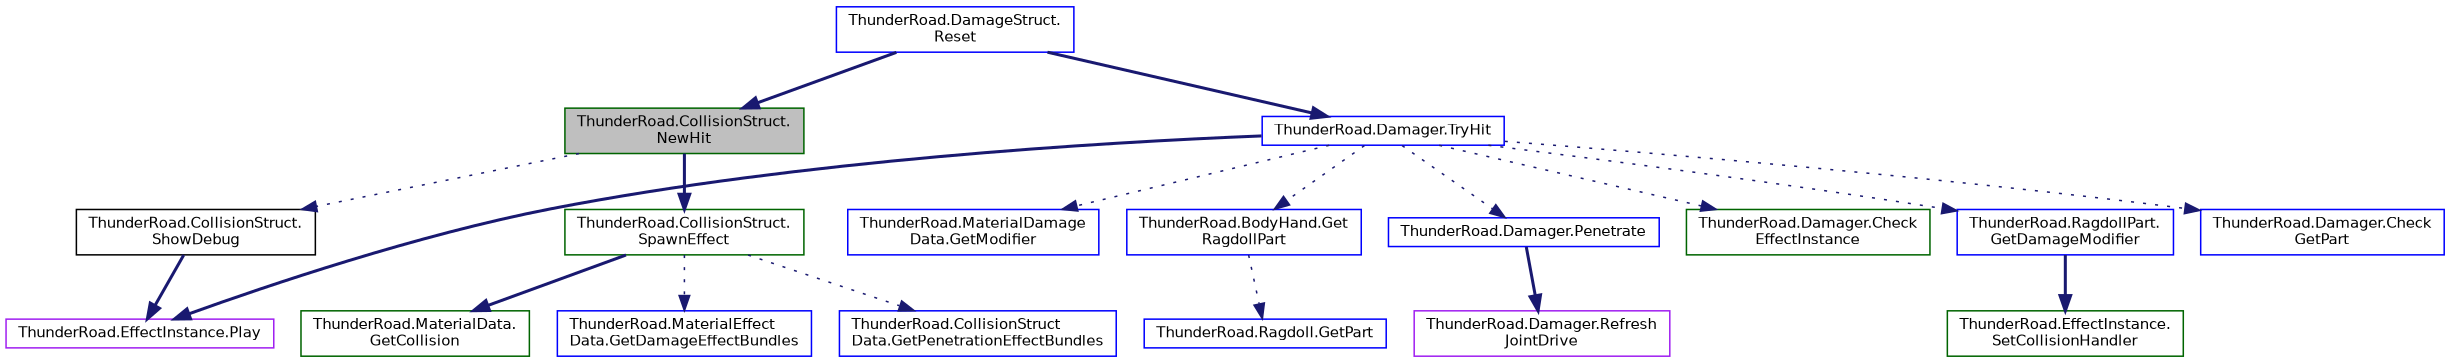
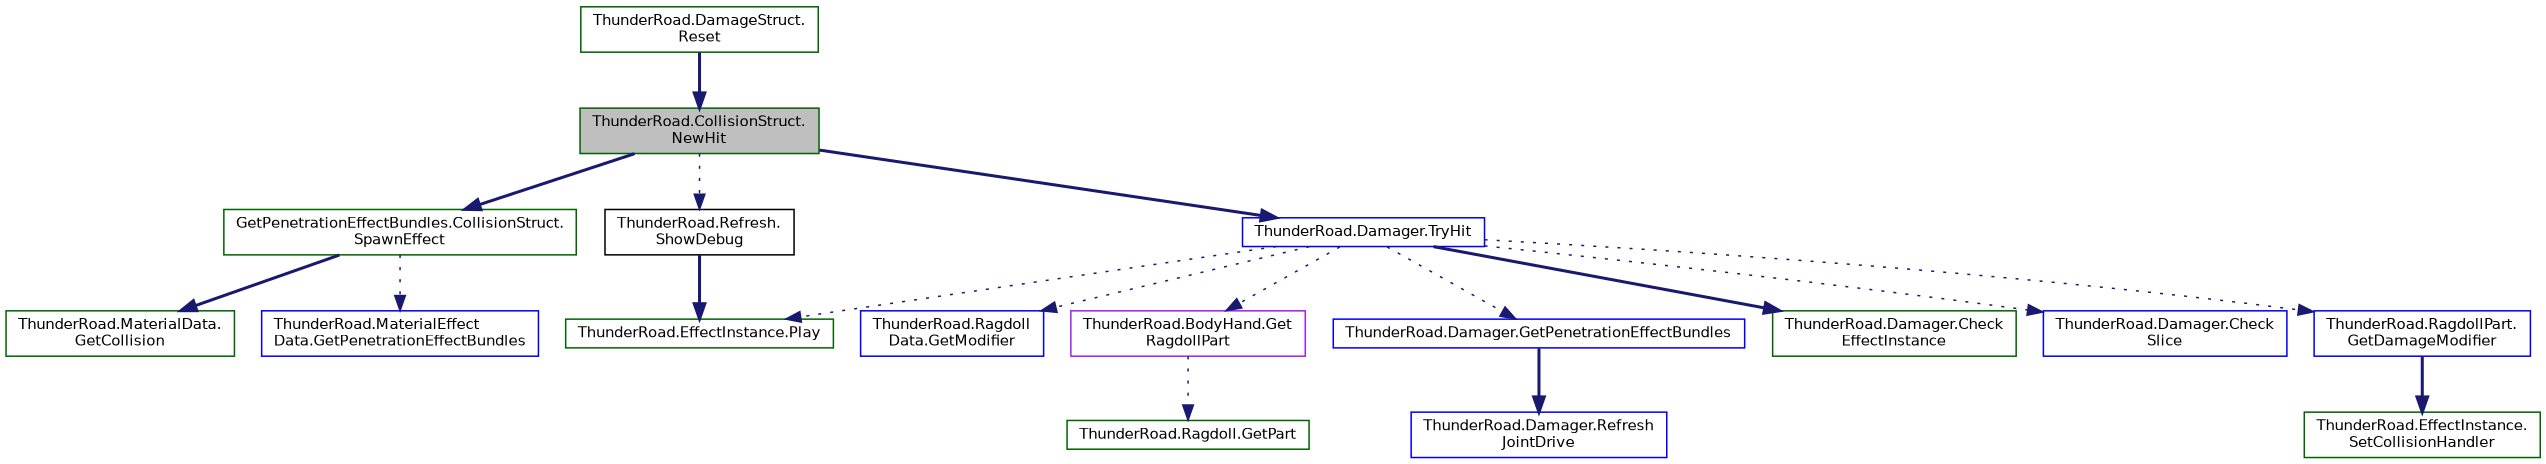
node "ThunderRoad.DamageStruct. Reset": color blue -> darkgreen
edge "ThunderRoad.DamageStruct. Reset" -> "ThunderRoad.Damager.TryHit": now "ThunderRoad.CollisionStruct. NewHit" -> "ThunderRoad.Damager.TryHit"
edge "ThunderRoad.Damager.TryHit" -> "ThunderRoad.Damager.Check EffectInstance": style dotted -> bold
edge "ThunderRoad.Damager.TryHit" -> "ThunderRoad.EffectInstance.Play": style bold -> dotted
node "ThunderRoad.CollisionStruct. ShowDebug": label "ThunderRoad.CollisionStruct. ShowDebug" -> "ThunderRoad.Refresh. ShowDebug"
node "ThunderRoad.CollisionStruct. SpawnEffect": label "ThunderRoad.CollisionStruct. SpawnEffect" -> "GetPenetrationEffectBundles.CollisionStruct. SpawnEffect"
node "ThunderRoad.MaterialDamage Data.GetModifier": label "ThunderRoad.MaterialDamage Data.GetModifier" -> "ThunderRoad.Ragdoll Data.GetModifier"
node "ThunderRoad.BodyHand.Get RagdollPart": color blue -> purple
node "ThunderRoad.Damager.Penetrate": label "ThunderRoad.Damager.Penetrate" -> "ThunderRoad.Damager.GetPenetrationEffectBundles"
node "ThunderRoad.Damager.Check GetPart": label "ThunderRoad.Damager.Check GetPart" -> "ThunderRoad.Damager.Check Slice"
node "ThunderRoad.EffectInstance.Play": color purple -> darkgreen
node "ThunderRoad.MaterialEffect Data.GetDamageEffectBundles": removed
node "ThunderRoad.CollisionStruct Data.GetPenetrationEffectBundles": label "ThunderRoad.CollisionStruct Data.GetPenetrationEffectBundles" -> "ThunderRoad.MaterialEffect Data.GetPenetrationEffectBundles"
node "ThunderRoad.Ragdoll.GetPart": color blue -> darkgreen
node "ThunderRoad.Damager.Refresh JointDrive": color purple -> blue
